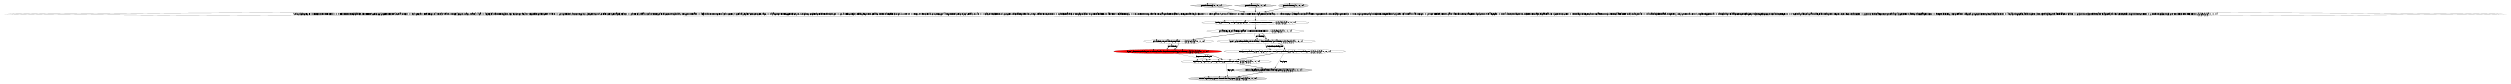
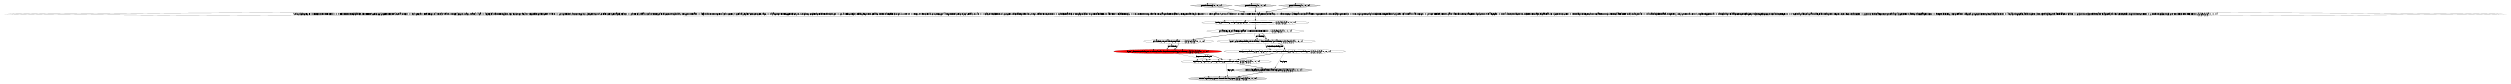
node "getPrivateKey['1', '0', '0']": shape ellipse -> diamond
